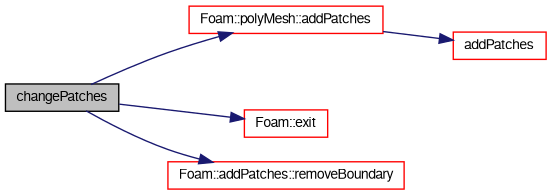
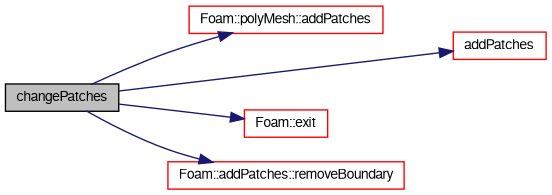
edge "Foam::polyMesh::addPatches" -> "addPatches": now "changePatches" -> "addPatches"
